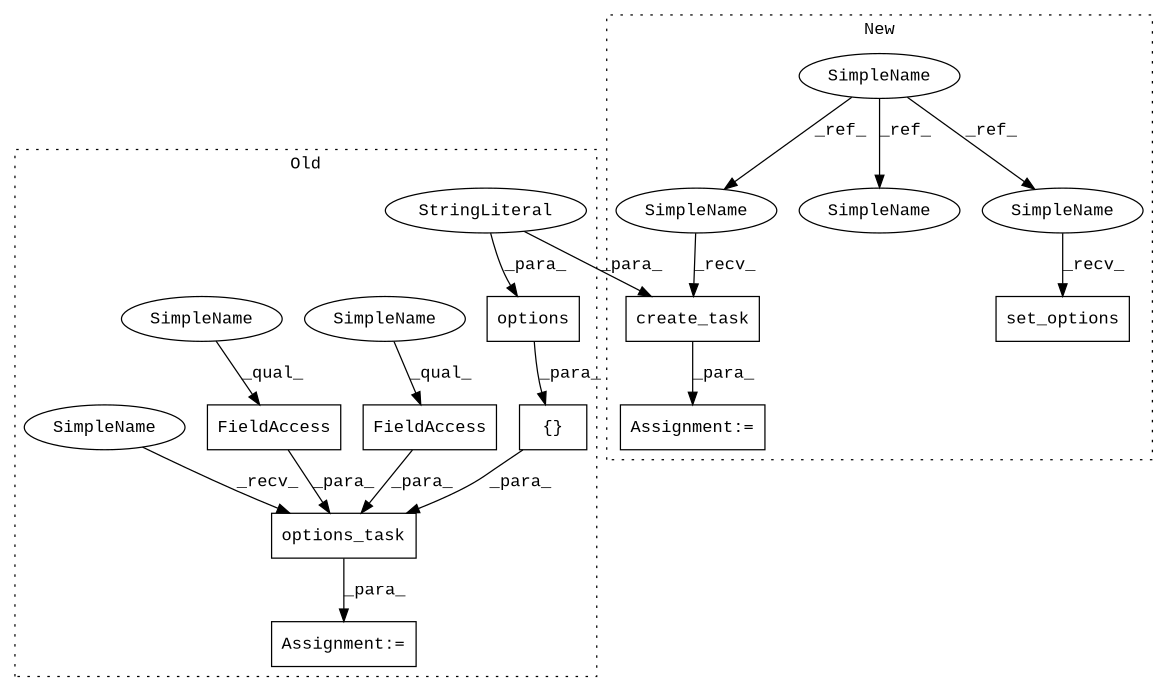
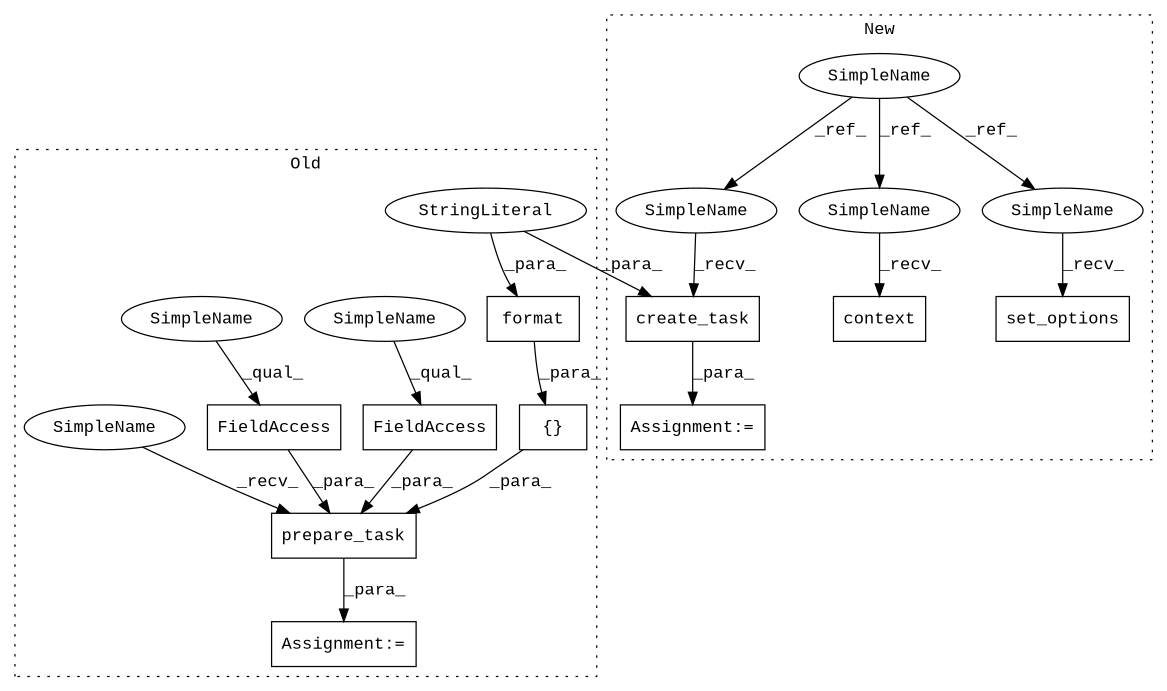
node "options": label "options" -> "format"
node "context": added
node "options_task": label "options_task" -> "prepare_task"
